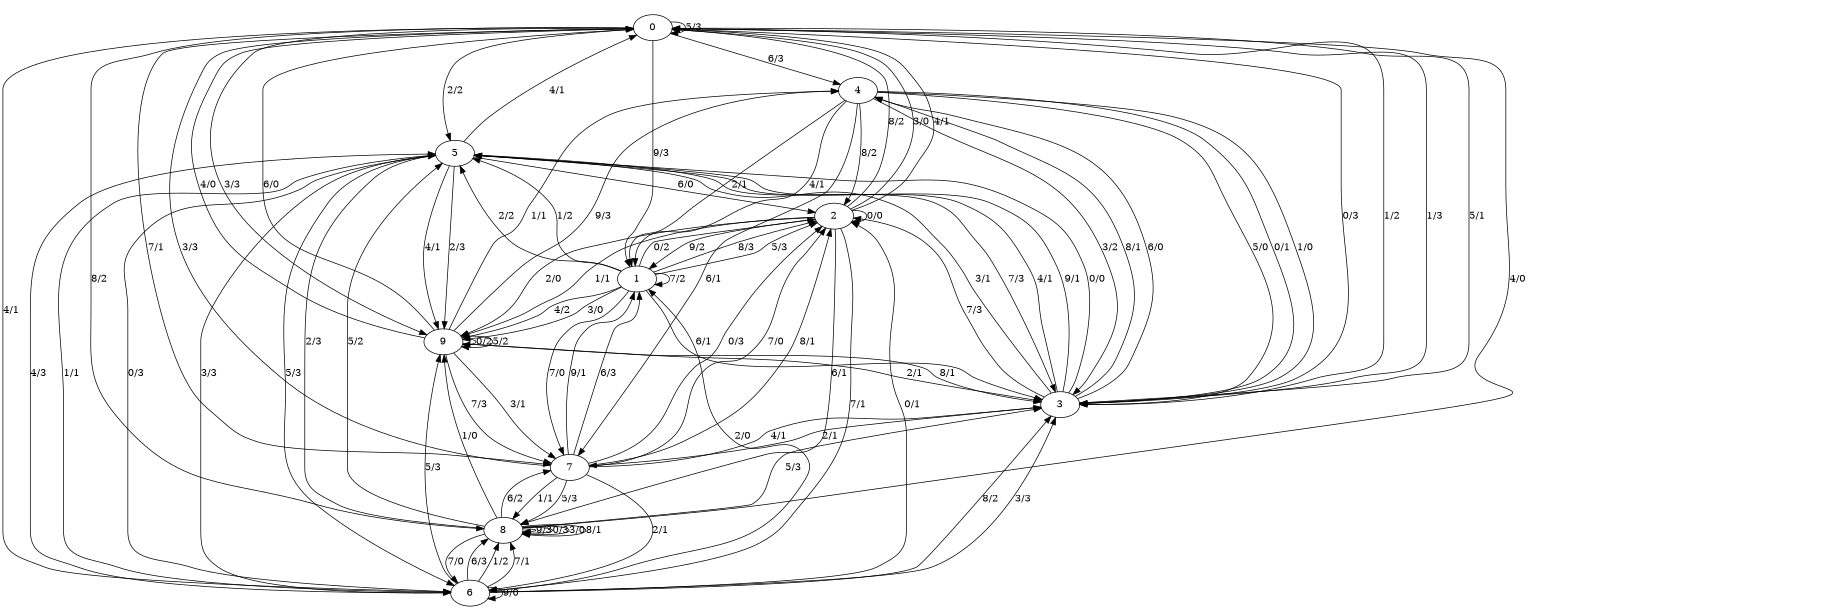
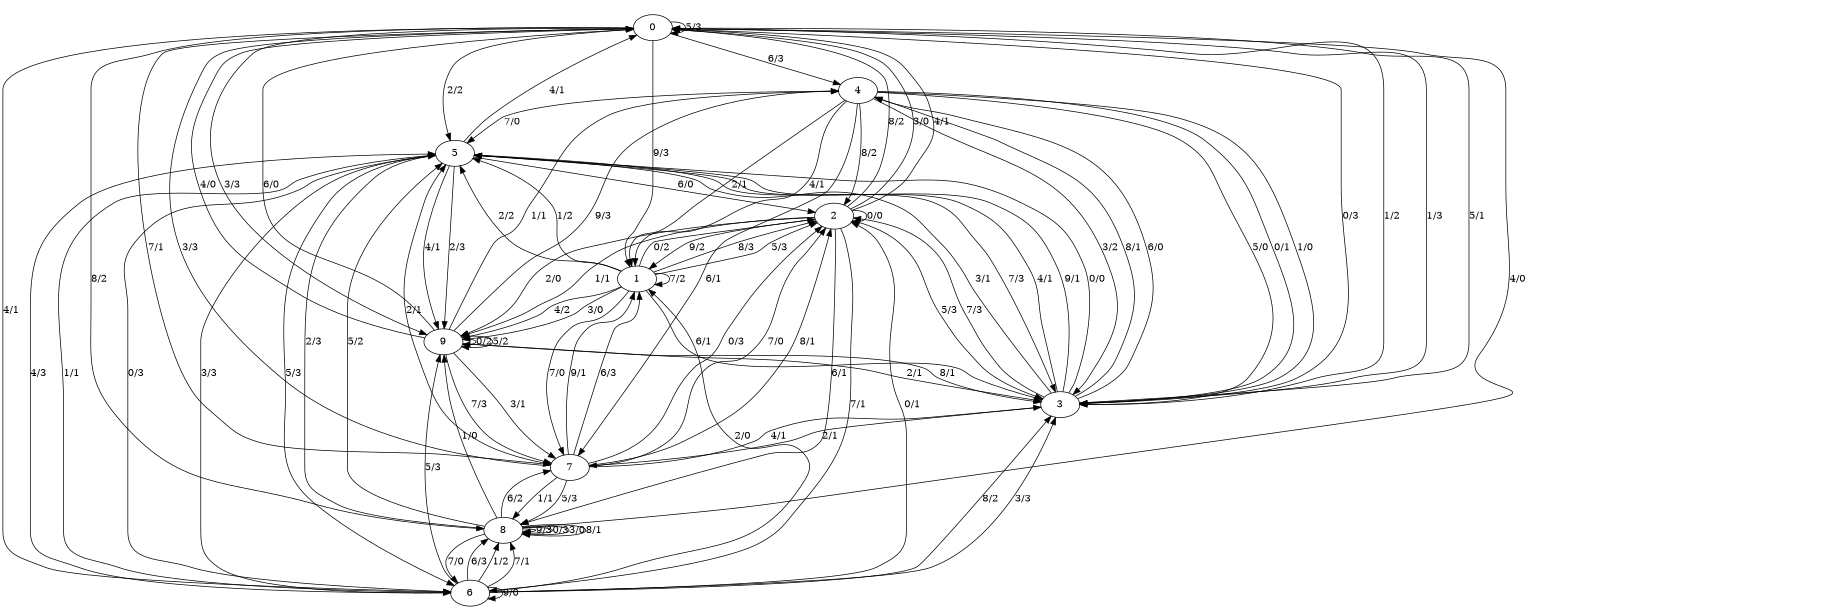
edge "4" -> "5": added, label "7/0"
edge "8" -> "3": now "2" -> "3"
edge "7" -> "6": now "7" -> "5"
